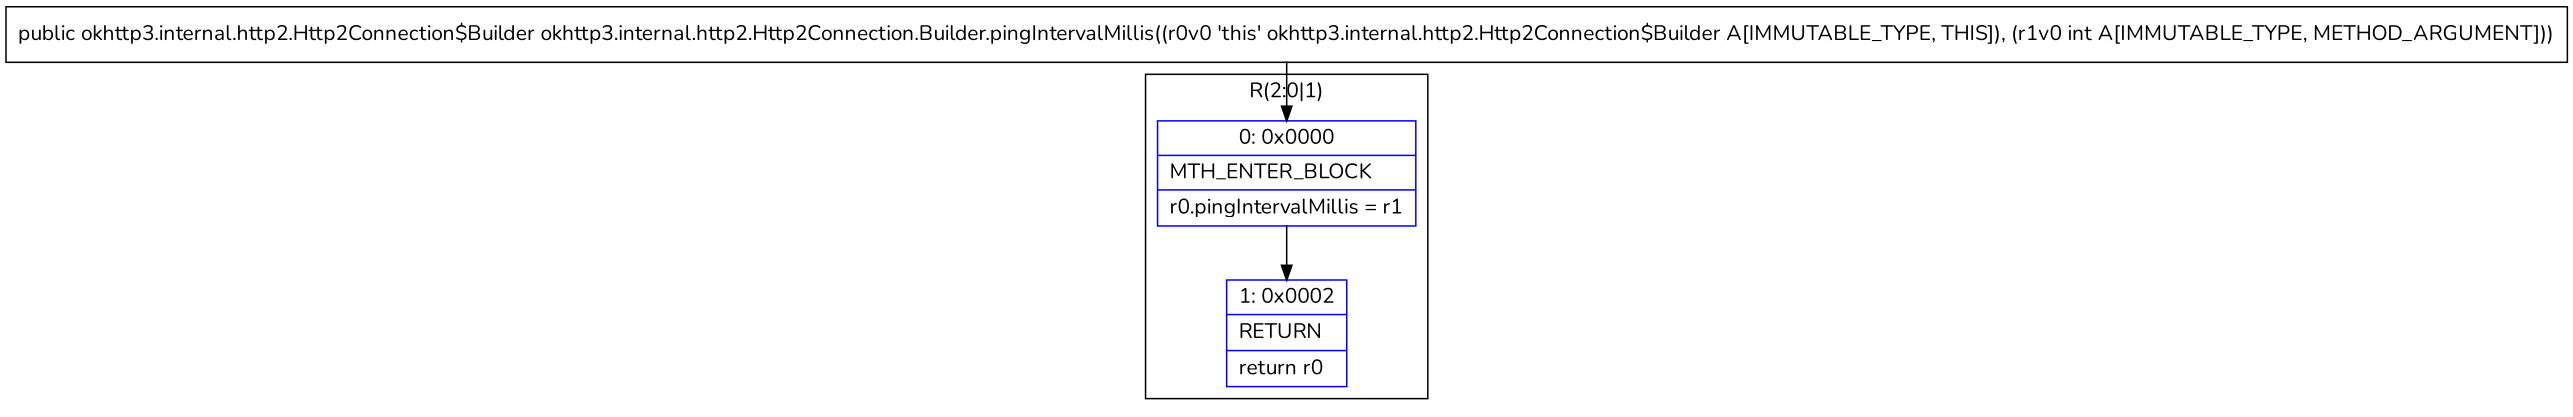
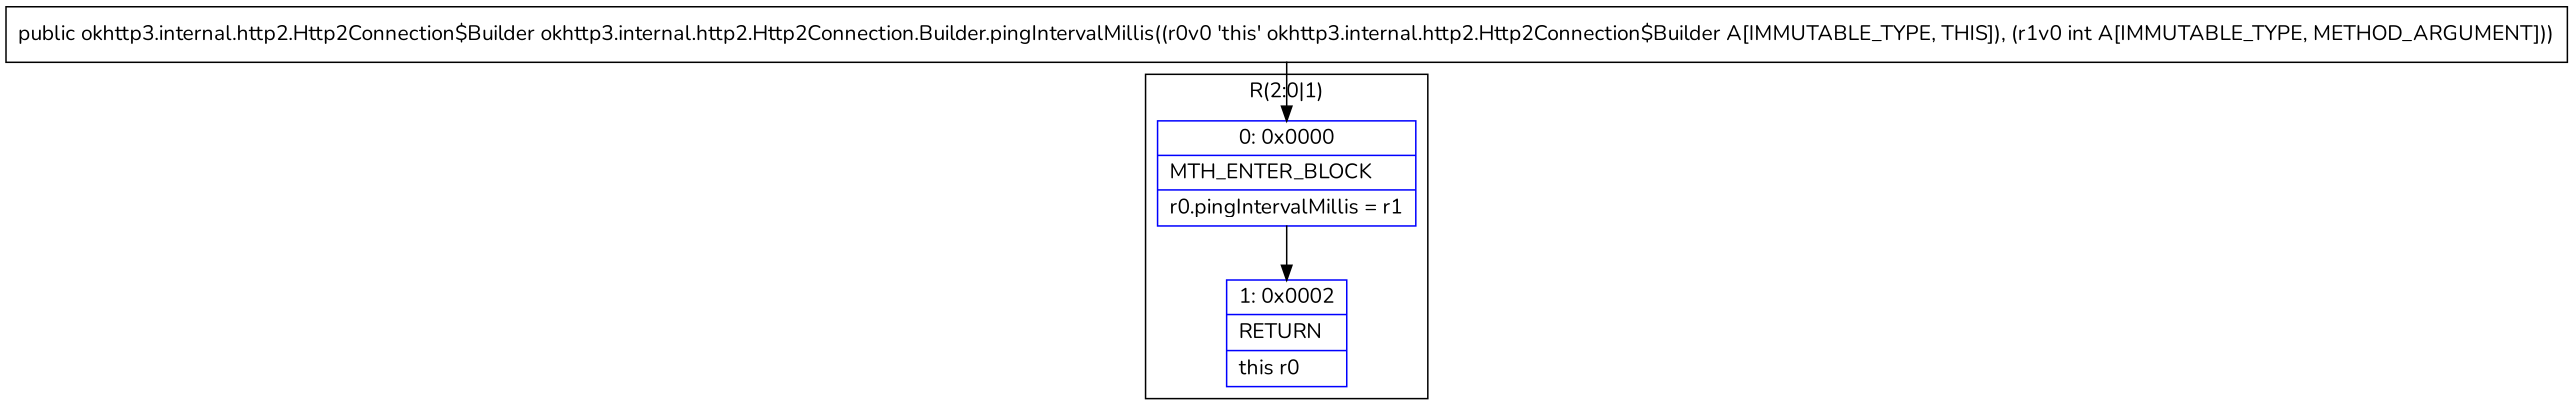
node "1: 0x0002": text "return r0" -> "this r0"
